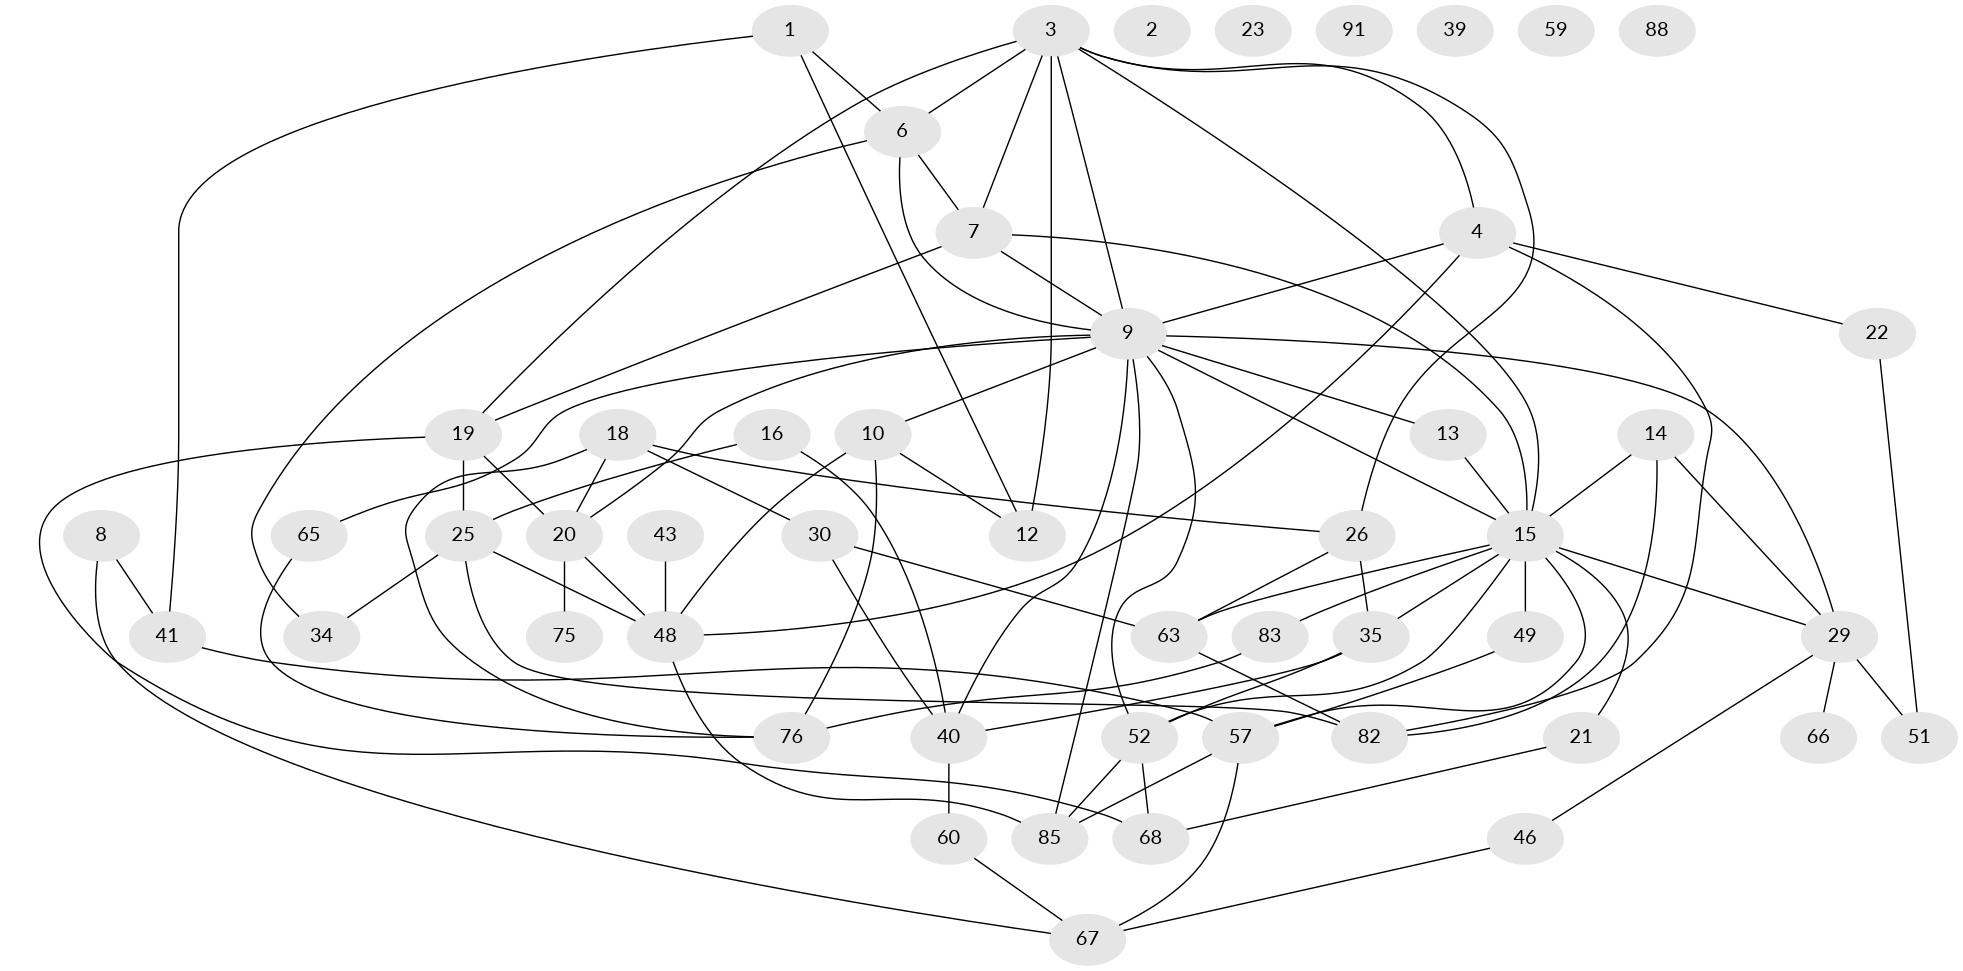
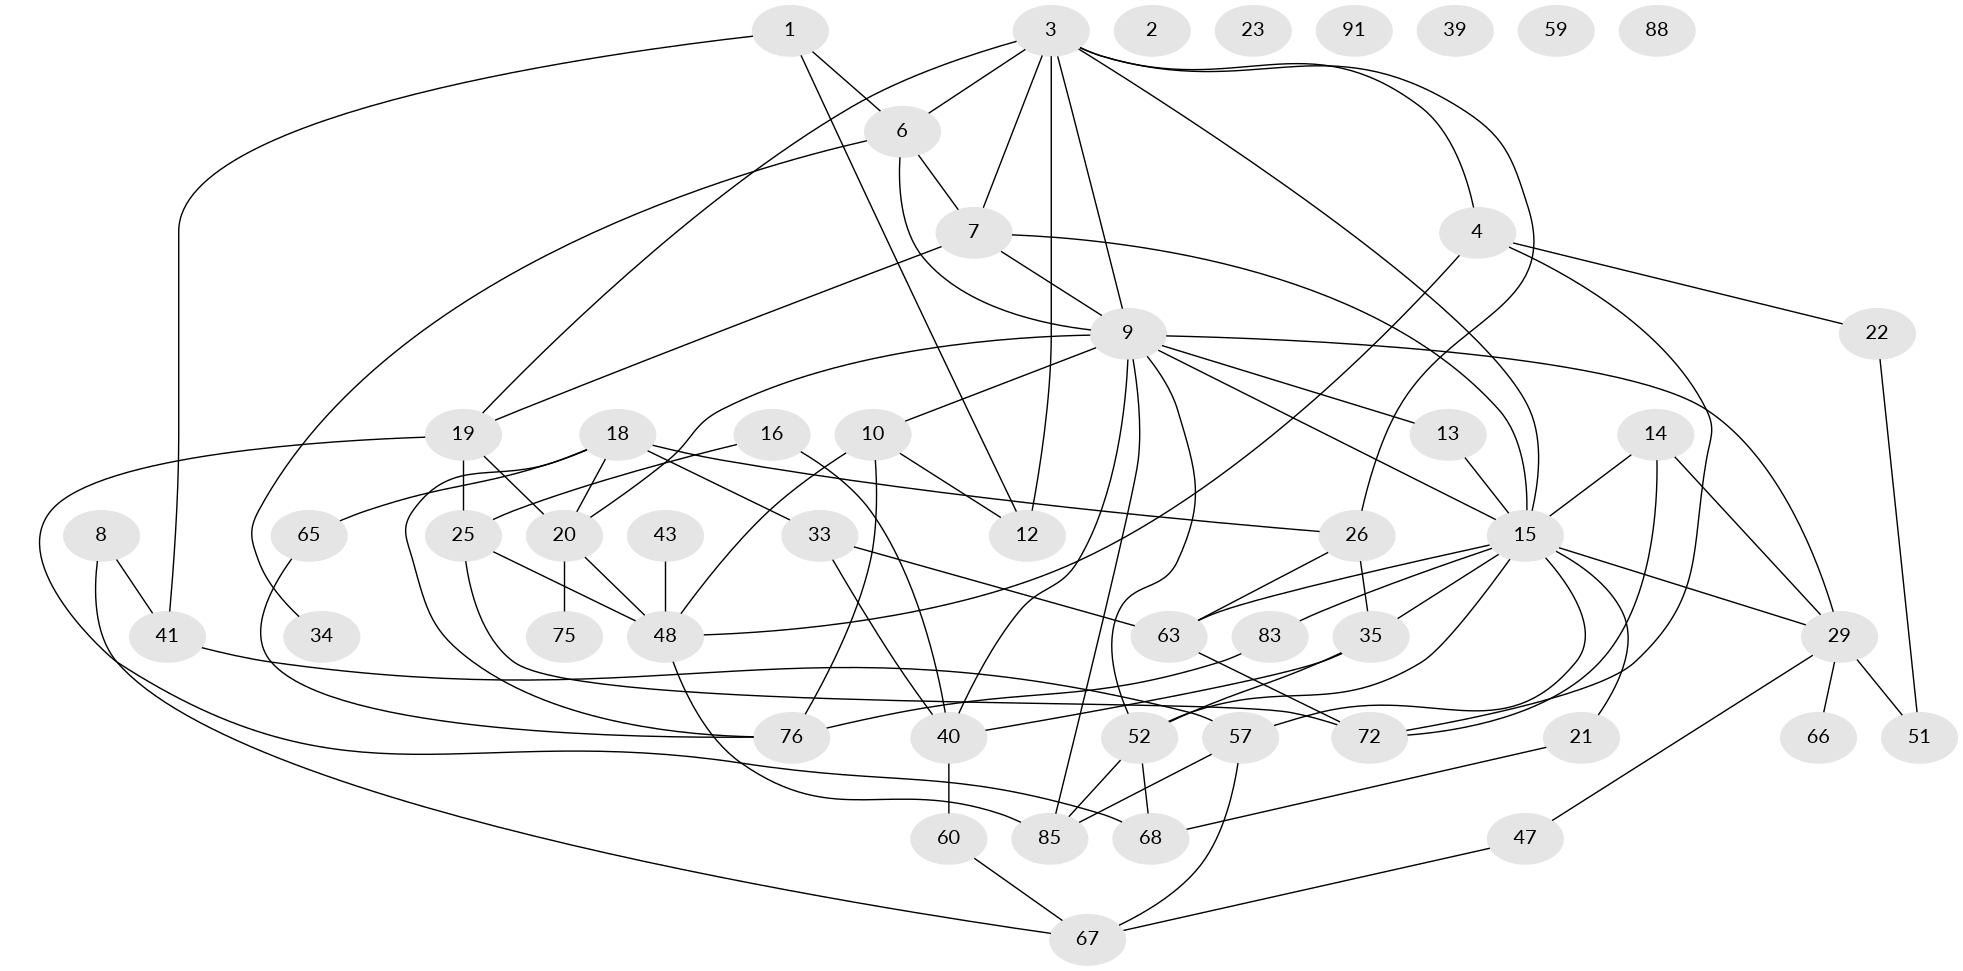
edge "4" -- "9": removed
edge "9" -- "65": now "18" -- "65"
node "30": label "30" -> "33"
edge "25" -- "34": removed
node "49": removed
node "82": label "82" -> "72"
node "46": label "46" -> "47"
